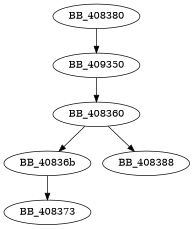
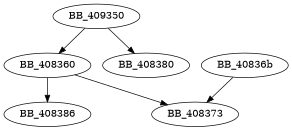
edge "BB_408380" -> "BB_409350": reversed
edge "BB_408360" -> "BB_40836b": now "BB_408360" -> "BB_408373"
node "BB_408388": label "BB_408388" -> "BB_408386"
